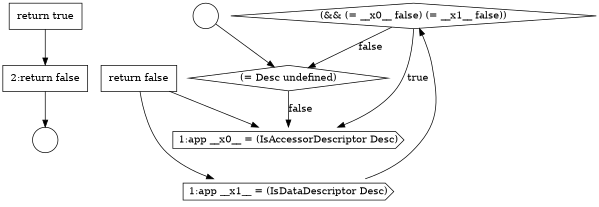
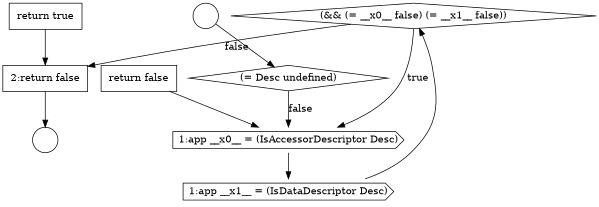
edge "(&& (= __x0__ false) (= __x1__ false))" -> "(= Desc undefined)": now "(&& (= __x0__ false) (= __x1__ false))" -> "2:return false"
edge "return false" -> "1:app __x1__ = (IsDataDescriptor Desc)": now "1:app __x0__ = (IsAccessorDescriptor Desc)" -> "1:app __x1__ = (IsDataDescriptor Desc)"
